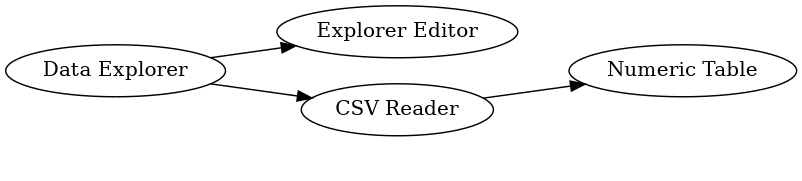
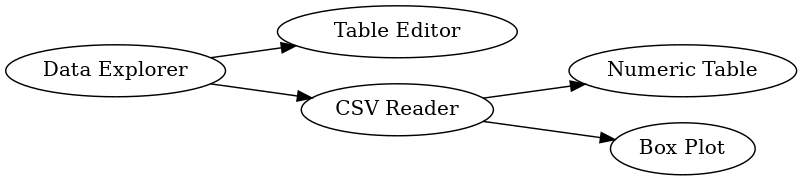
node "Explorer Editor": label "Explorer Editor" -> "Table Editor"
node "Box Plot": added
